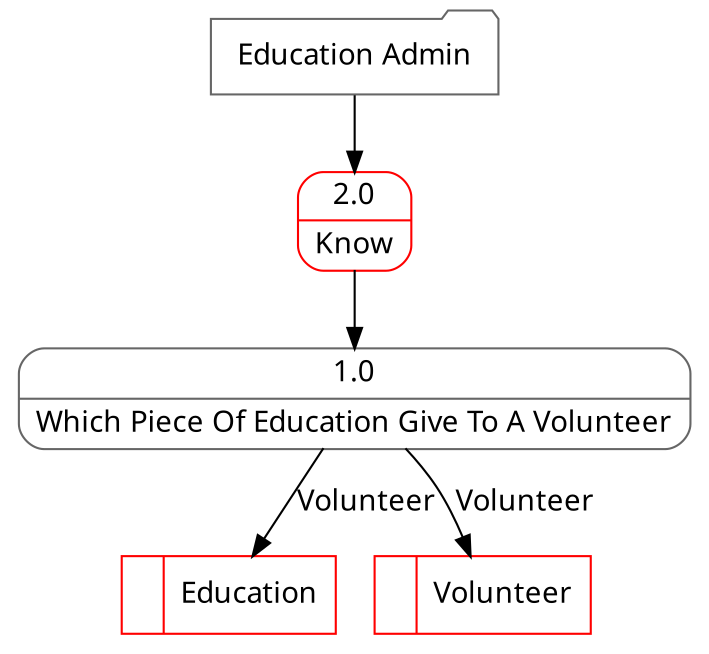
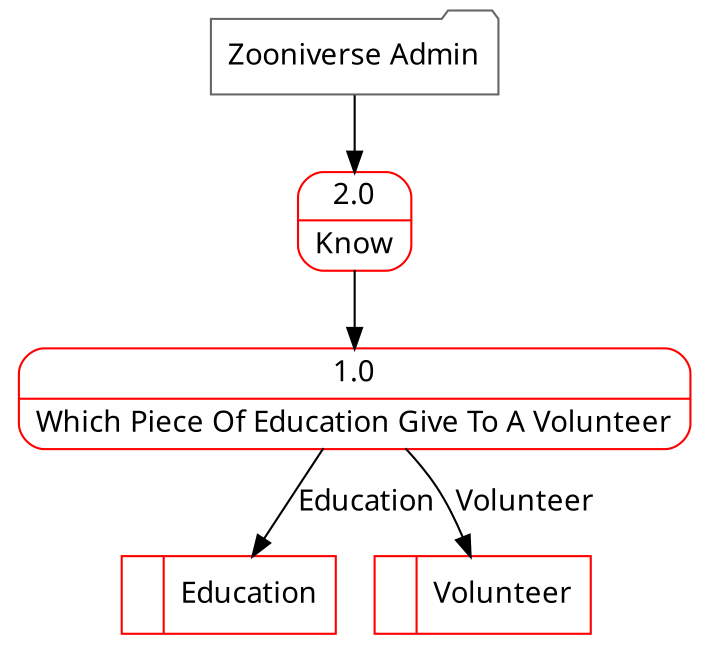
node "Education Admin": label "Education Admin" -> "Zooniverse Admin"
node "1.0": color gray40 -> red
edge "1.0" -> "Education": label "Volunteer" -> "Education"
